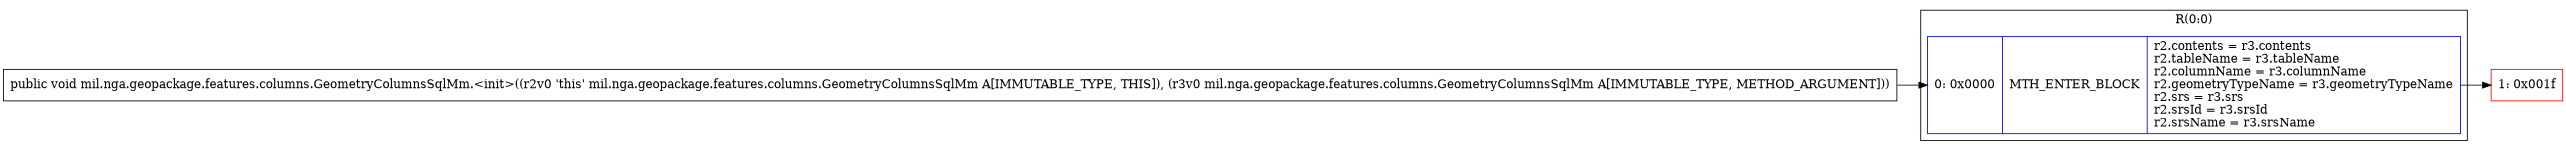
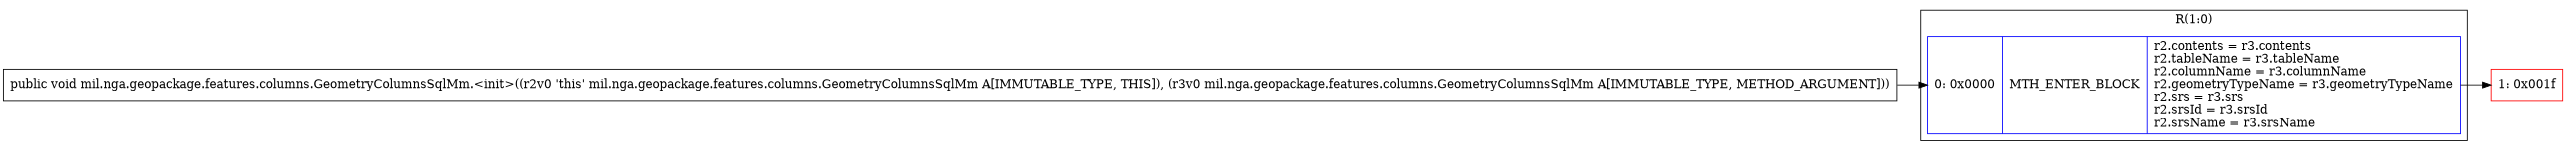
cluster "R(0:0)": label "R(0:0)" -> "R(1:0)"
